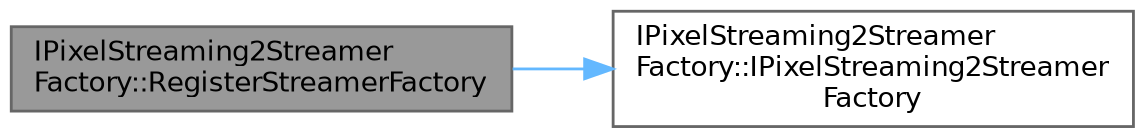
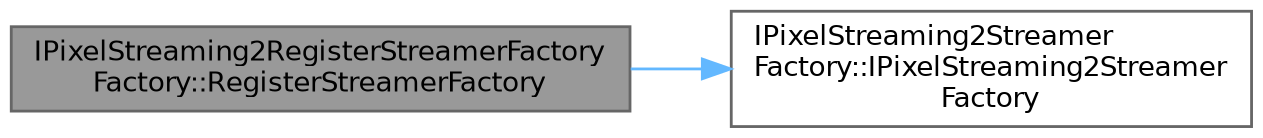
node "IPixelStreaming2Streamer Factory::RegisterStreamerFactory": label "IPixelStreaming2Streamer Factory::RegisterStreamerFactory" -> "IPixelStreaming2RegisterStreamerFactory Factory::RegisterStreamerFactory"
